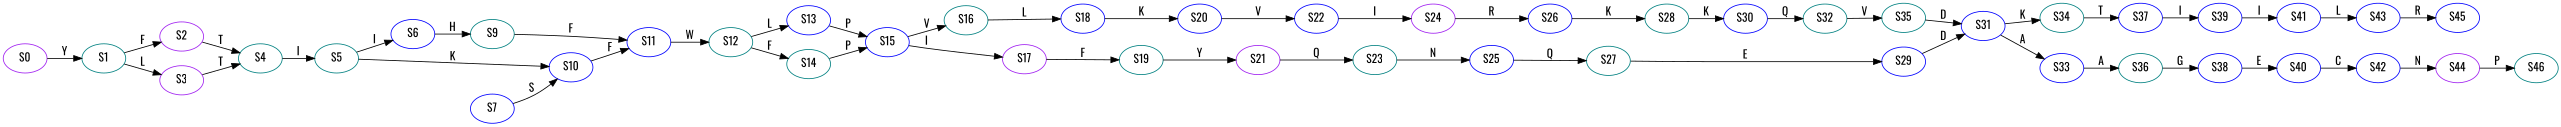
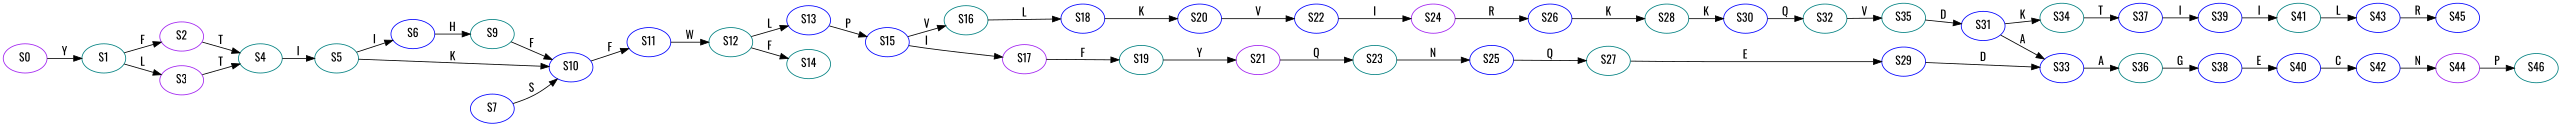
node "S41": color blue -> teal
edge "S9" -> "S11": now "S9" -> "S10"
edge "S29" -> "S31": now "S29" -> "S33"
edge "S14" -> "S15": removed, label "P"
